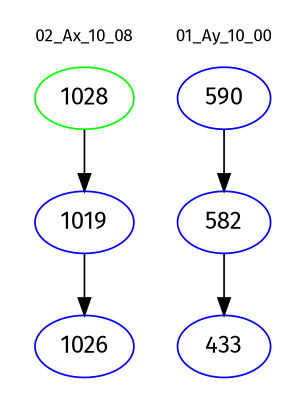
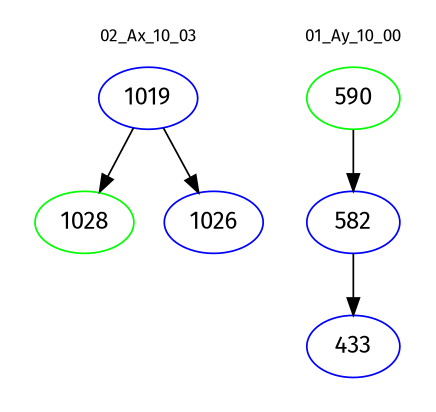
cluster "02_Ax_10_08": label "02_Ax_10_08" -> "02_Ax_10_03"
node "590": color blue -> green
edge "1028" -> "1019": reversed
